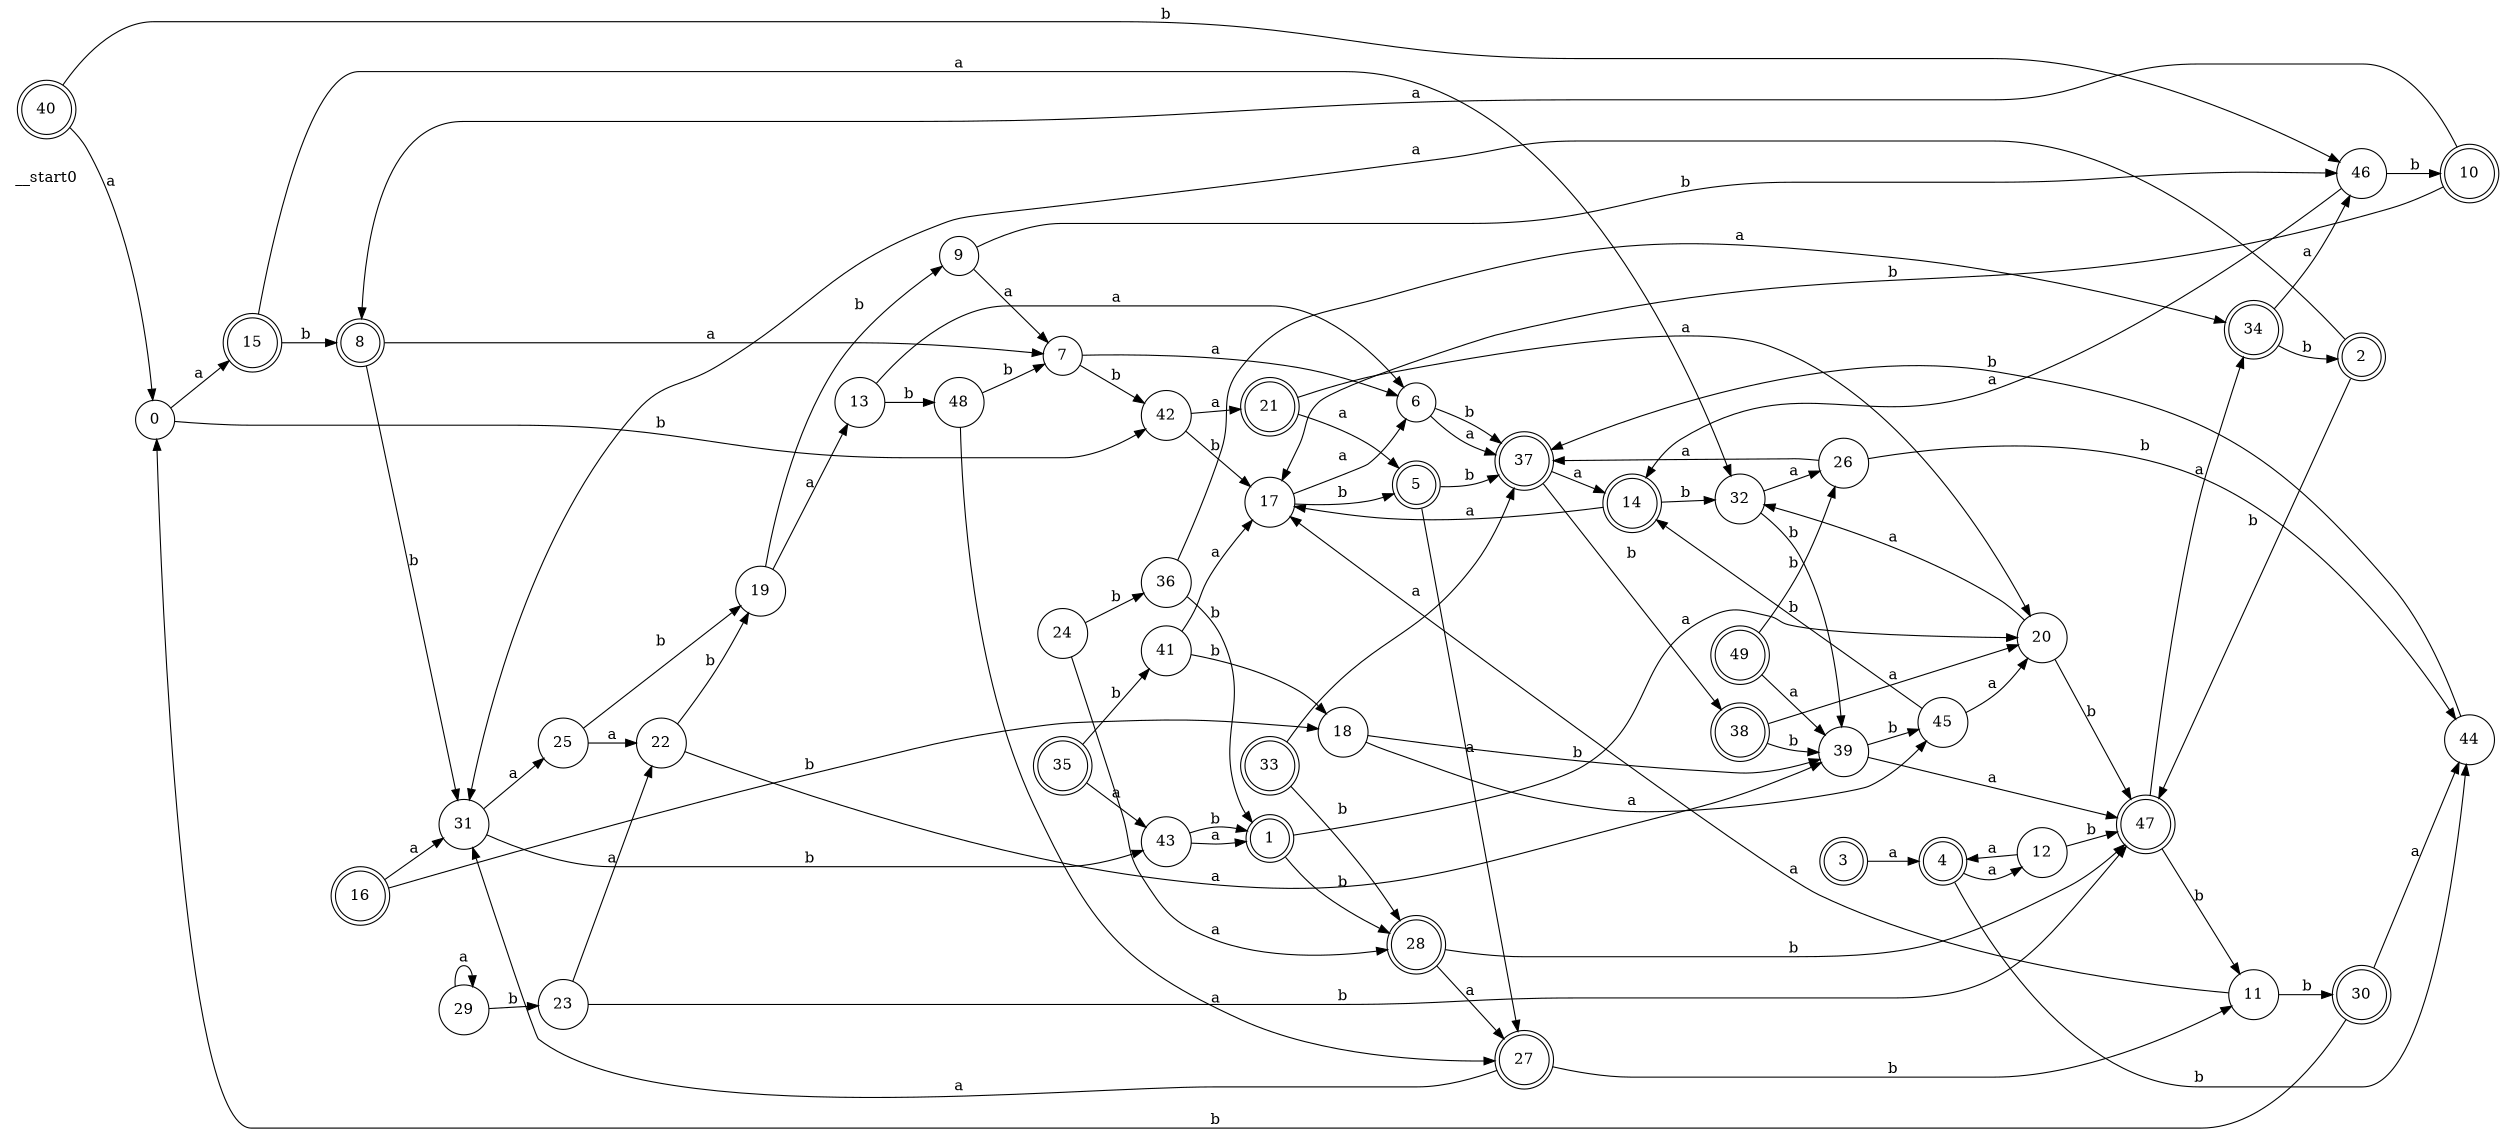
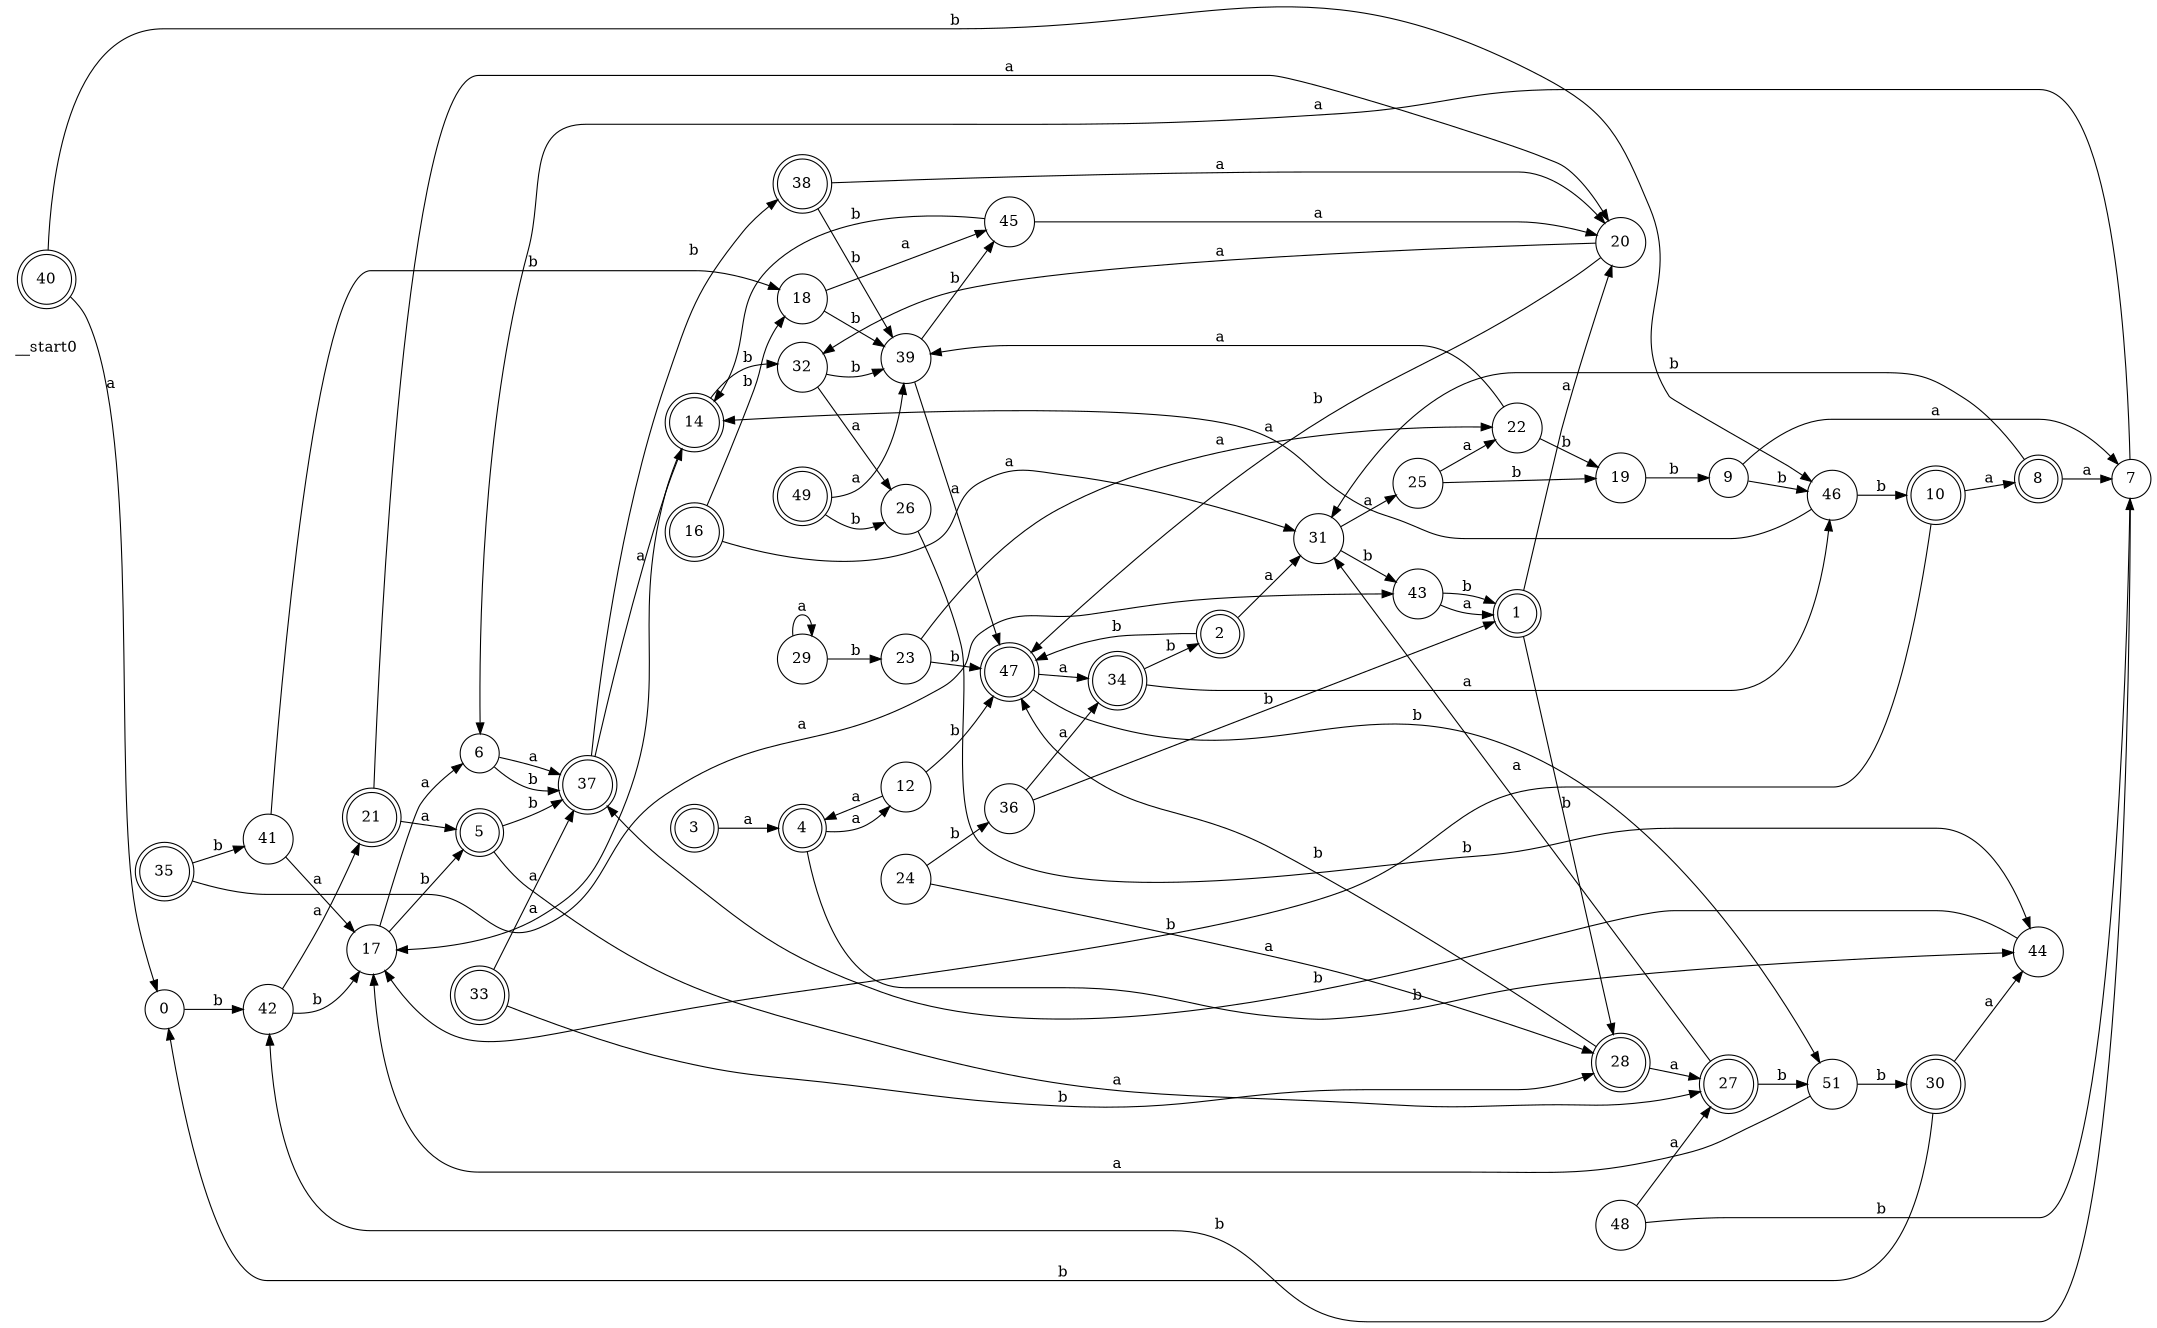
node "15": removed
node "13": removed
edge "26" -> "37": removed, label "a"
node "11": label "11" -> "51"
